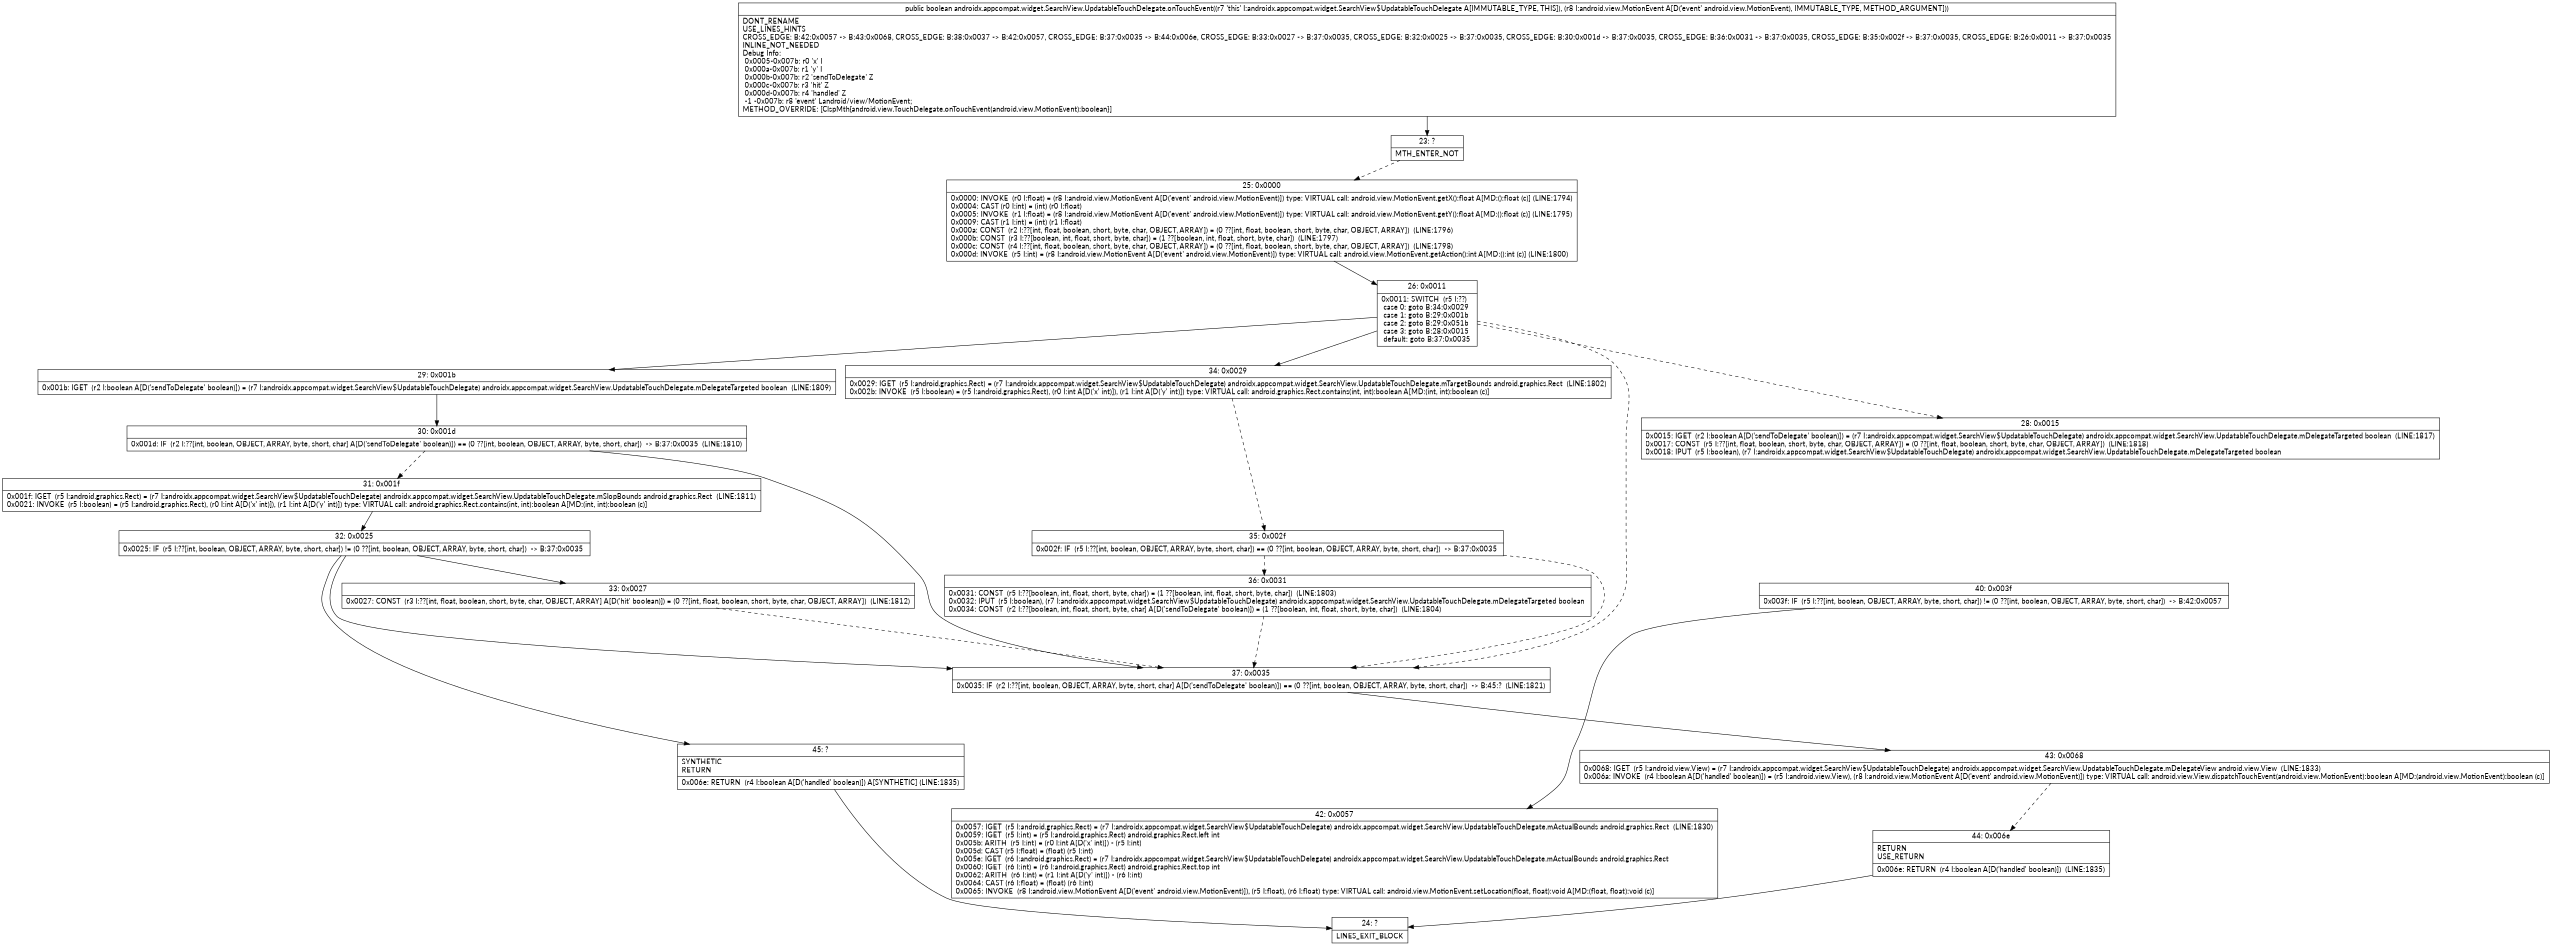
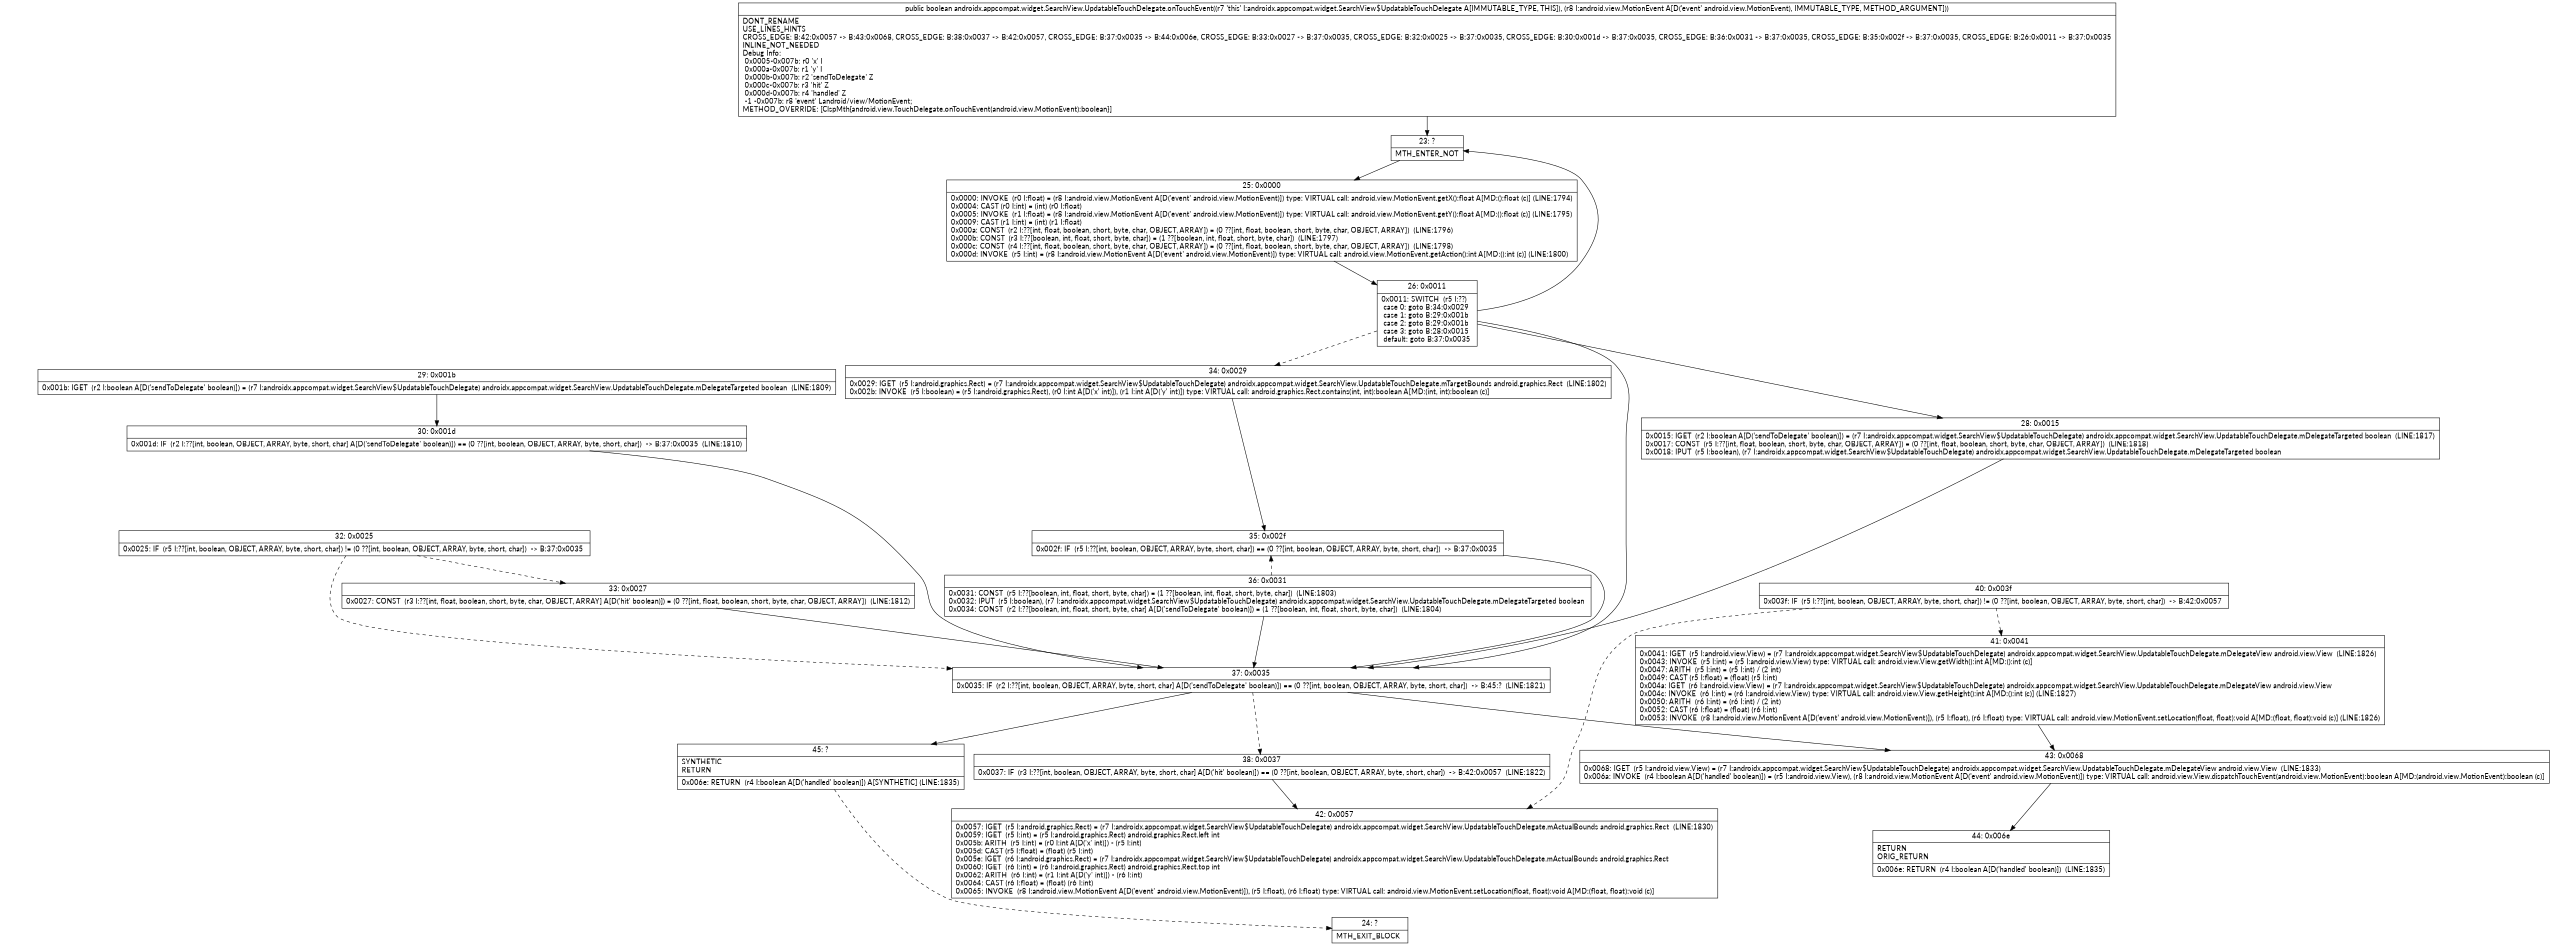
edge "23: ?" -> "25: 0x0000": style dashed -> solid
node "26: 0x0011": text "case 2: goto B:29:0x051b" -> "case 2: goto B:29:0x001b"
edge "26: 0x0011" -> "29: 0x001b": now "26: 0x0011" -> "23: ?"
edge "26: 0x0011" -> "34: 0x0029": style solid -> dashed
edge "26: 0x0011" -> "28: 0x0015": style dashed -> solid
edge "34: 0x0029" -> "35: 0x002f": style dashed -> solid
node "31: 0x001f": removed
edge "26: 0x0011" -> "37: 0x0035": style dashed -> solid
edge "35: 0x002f" -> "36: 0x0031": reversed
edge "32: 0x0025" -> "33: 0x0027": style solid -> dashed
edge "28: 0x0015" -> "37: 0x0035": added
edge "35: 0x002f" -> "37: 0x0035": style dashed -> solid
edge "33: 0x0027" -> "37: 0x0035": style dashed -> solid
edge "36: 0x0031" -> "37: 0x0035": style dashed -> solid
edge "40: 0x003f" -> "42: 0x0057": style solid -> dashed
edge "32: 0x0025" -> "37: 0x0035": style solid -> dashed
node "41: 0x0041": added
edge "32: 0x0025" -> "45: ?": now "37: 0x0035" -> "45: ?"
node "38: 0x0037": added
edge "43: 0x0068" -> "44: 0x006e": style dashed -> solid
node "44: 0x006e": text "USE_RETURN" -> "ORIG_RETURN"
edge "44: 0x006e" -> "24: ?": removed
edge "45: ?" -> "24: ?": style solid -> dashed
node "24: ?": text "LINES_EXIT_BLOCK" -> "MTH_EXIT_BLOCK"
